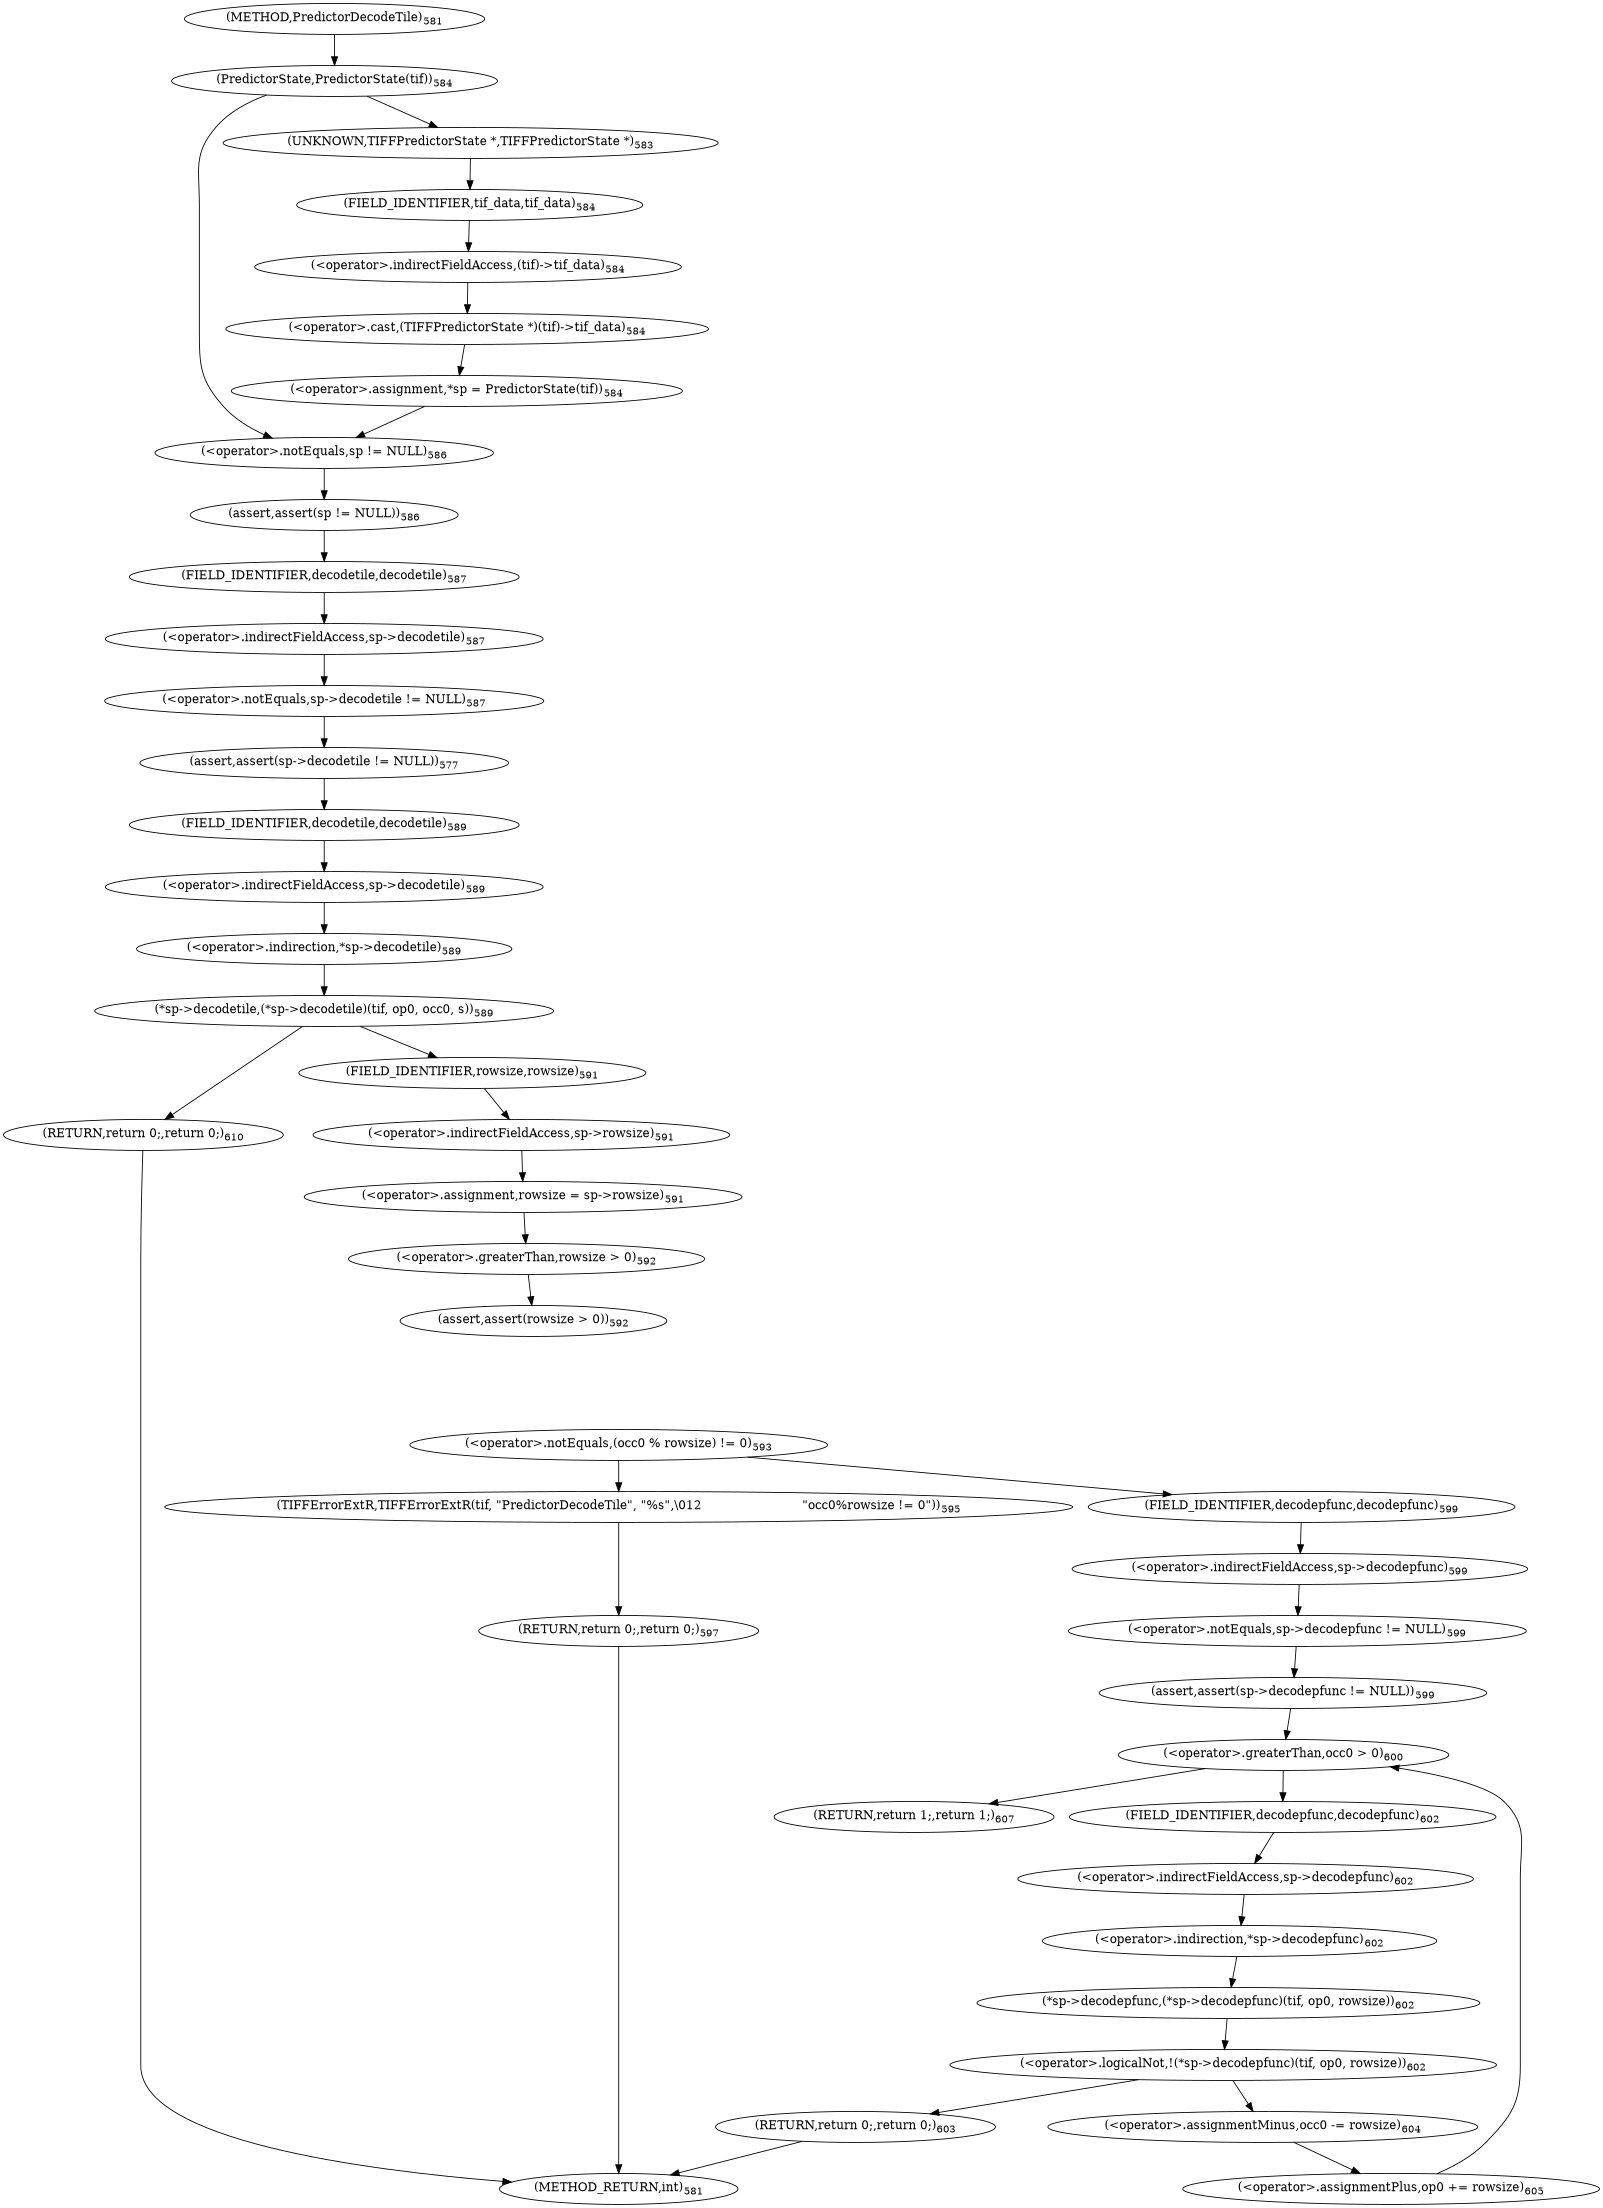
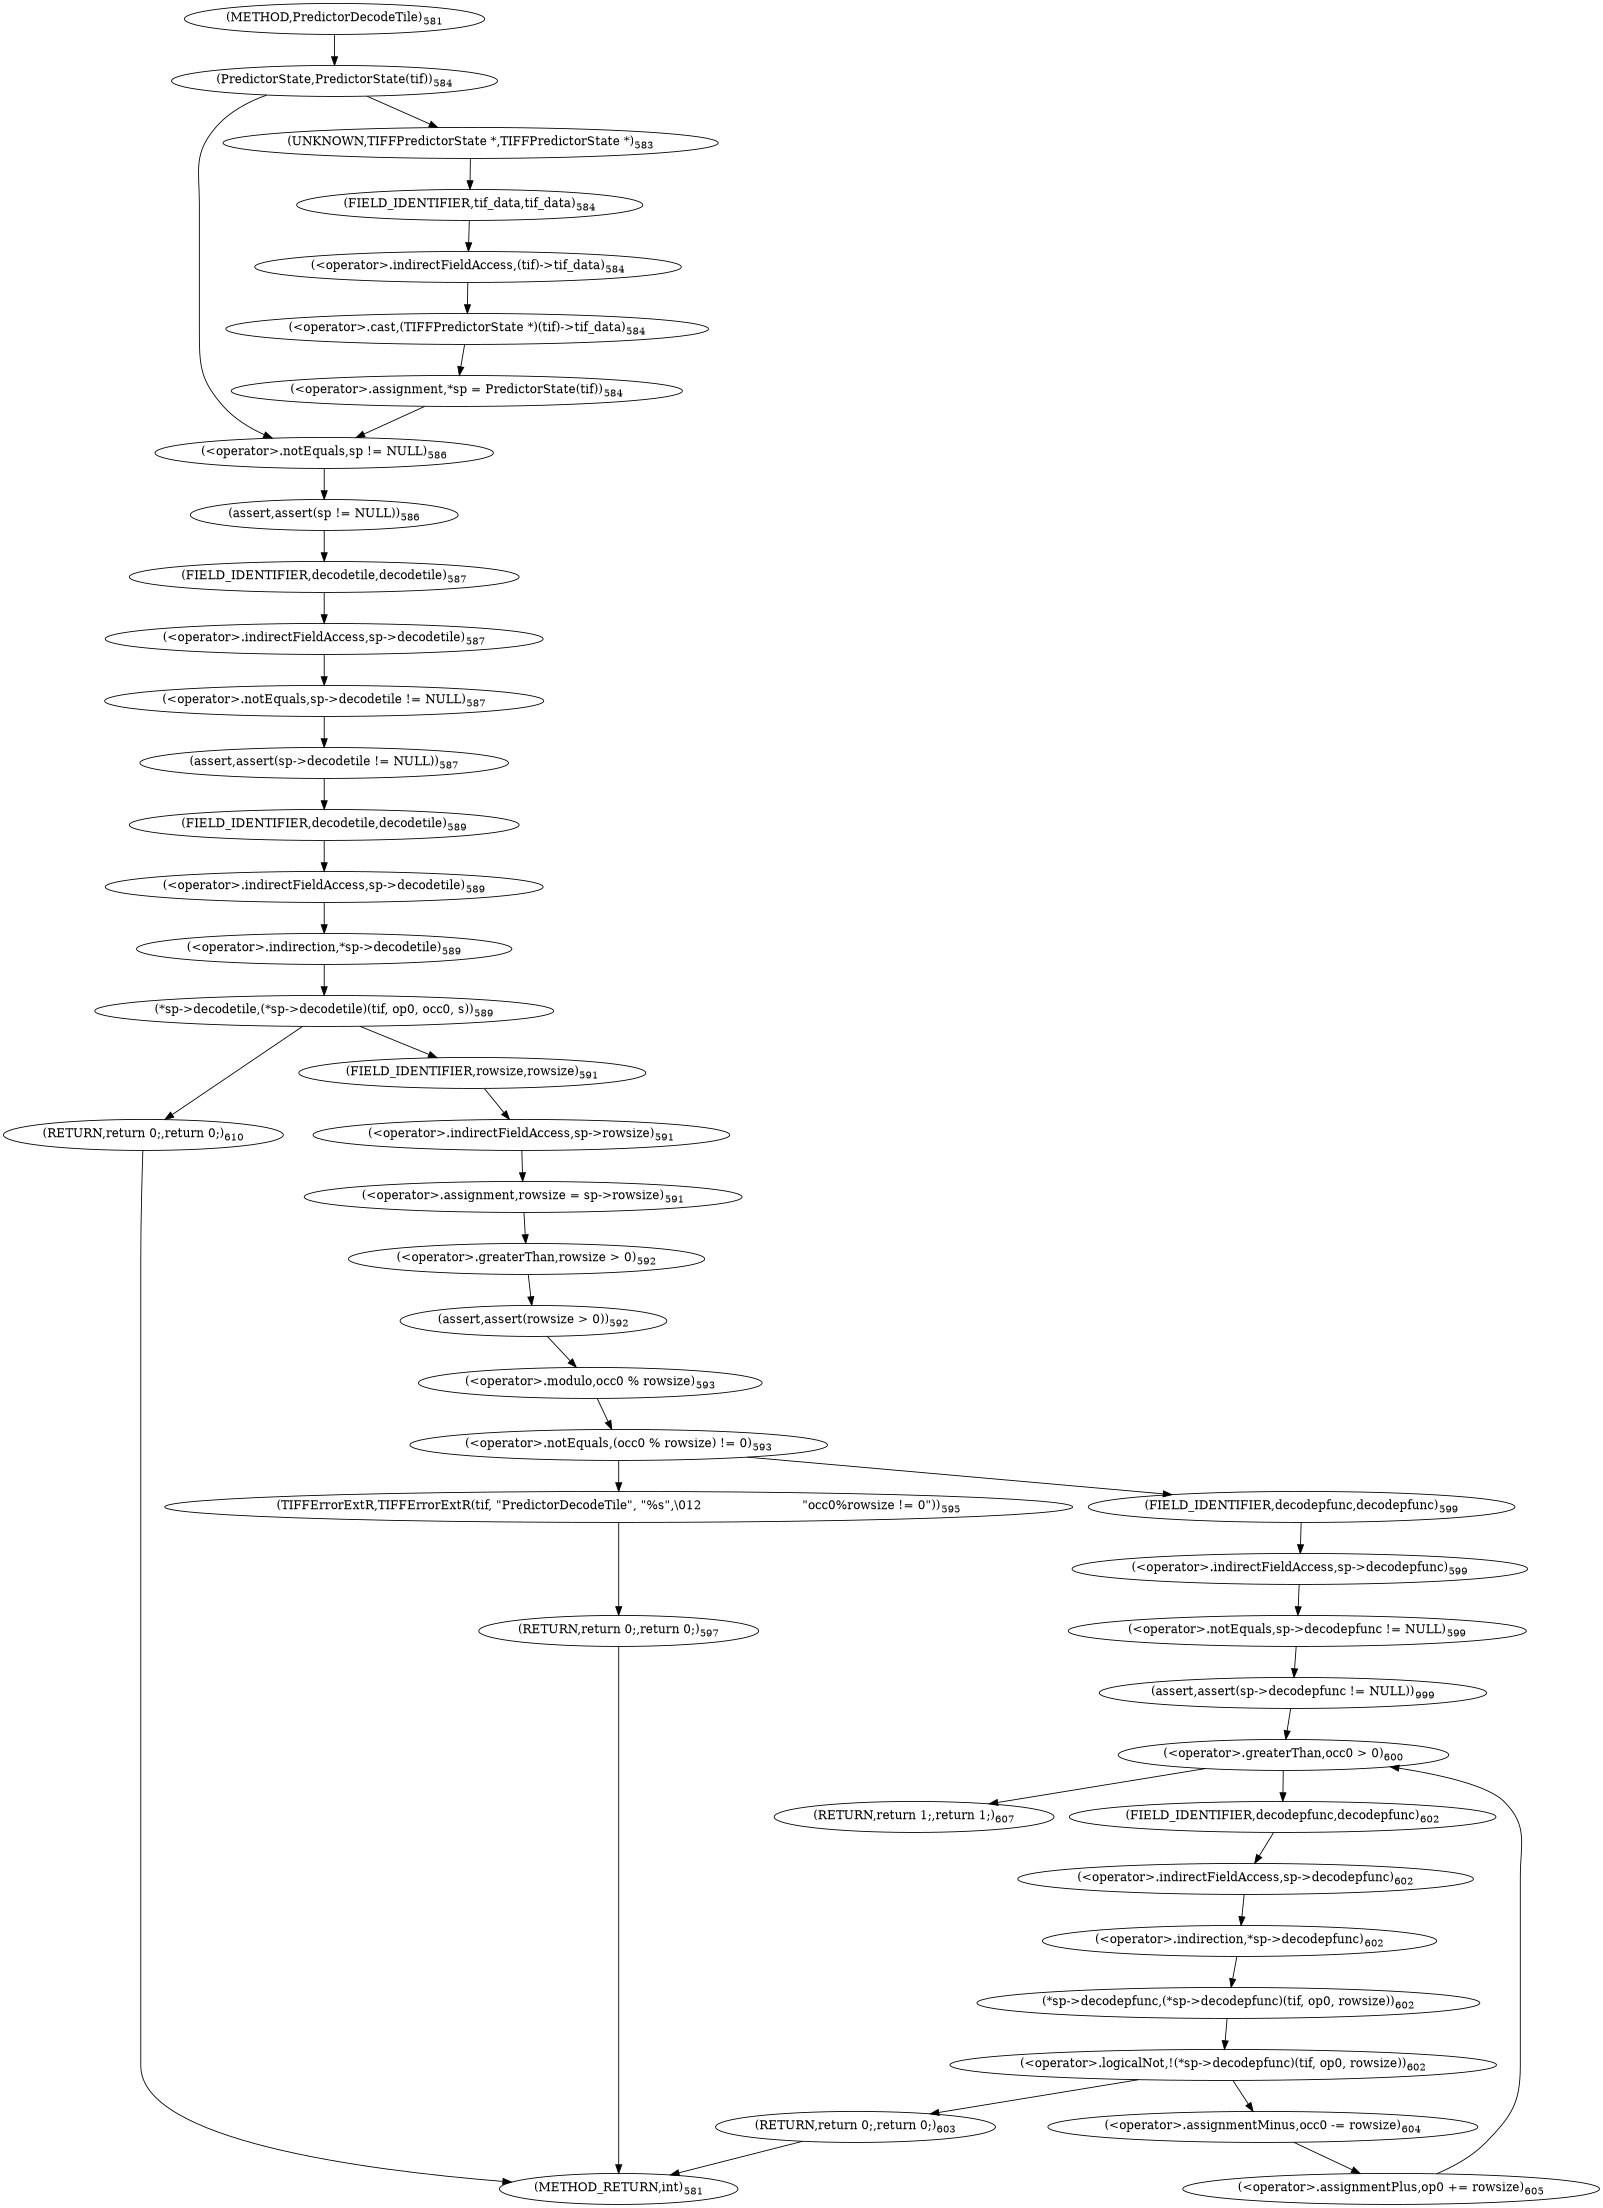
node "(assert,assert(sp->decodetile != NULL))": text "577" -> "587"
node "(<operator>.modulo,occ0 % rowsize)": added
node "(assert,assert(sp->decodepfunc != NULL))": text "599" -> "999"
